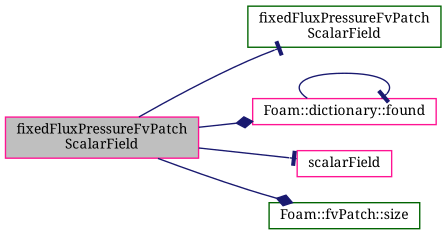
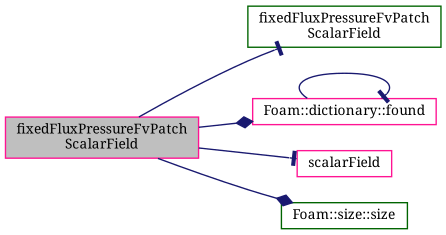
node "Foam::fvPatch::size": label "Foam::fvPatch::size" -> "Foam::size::size"
